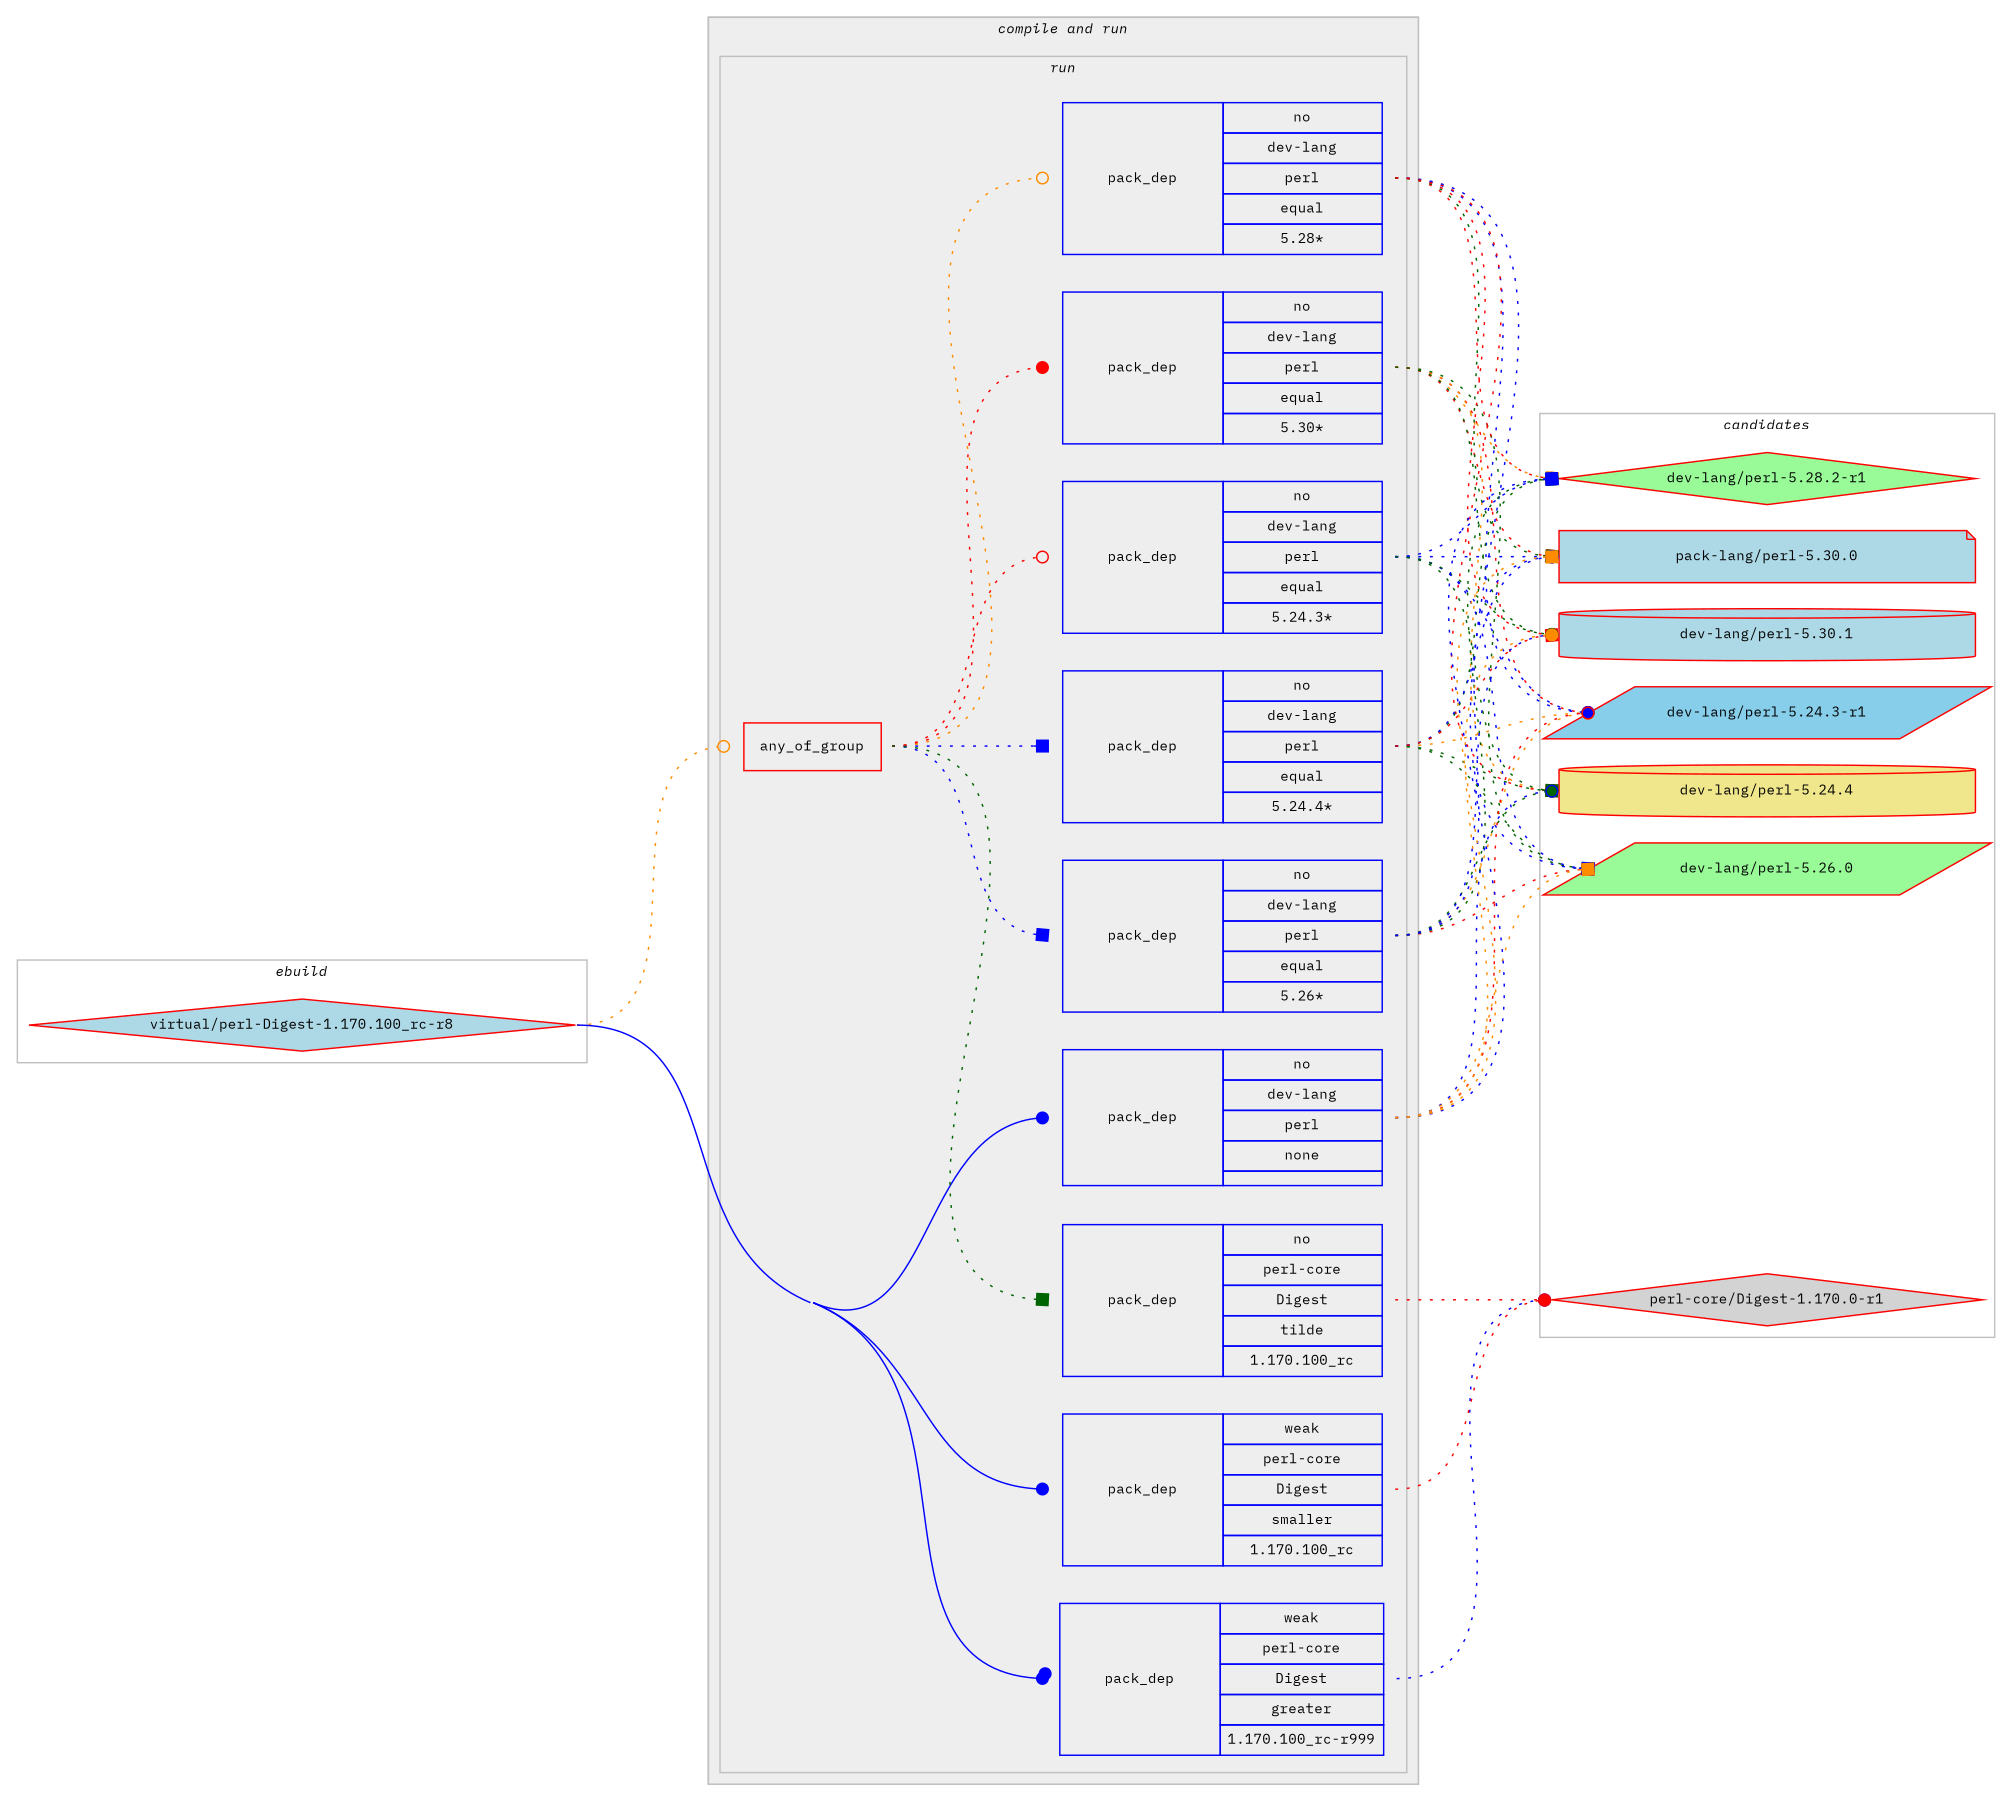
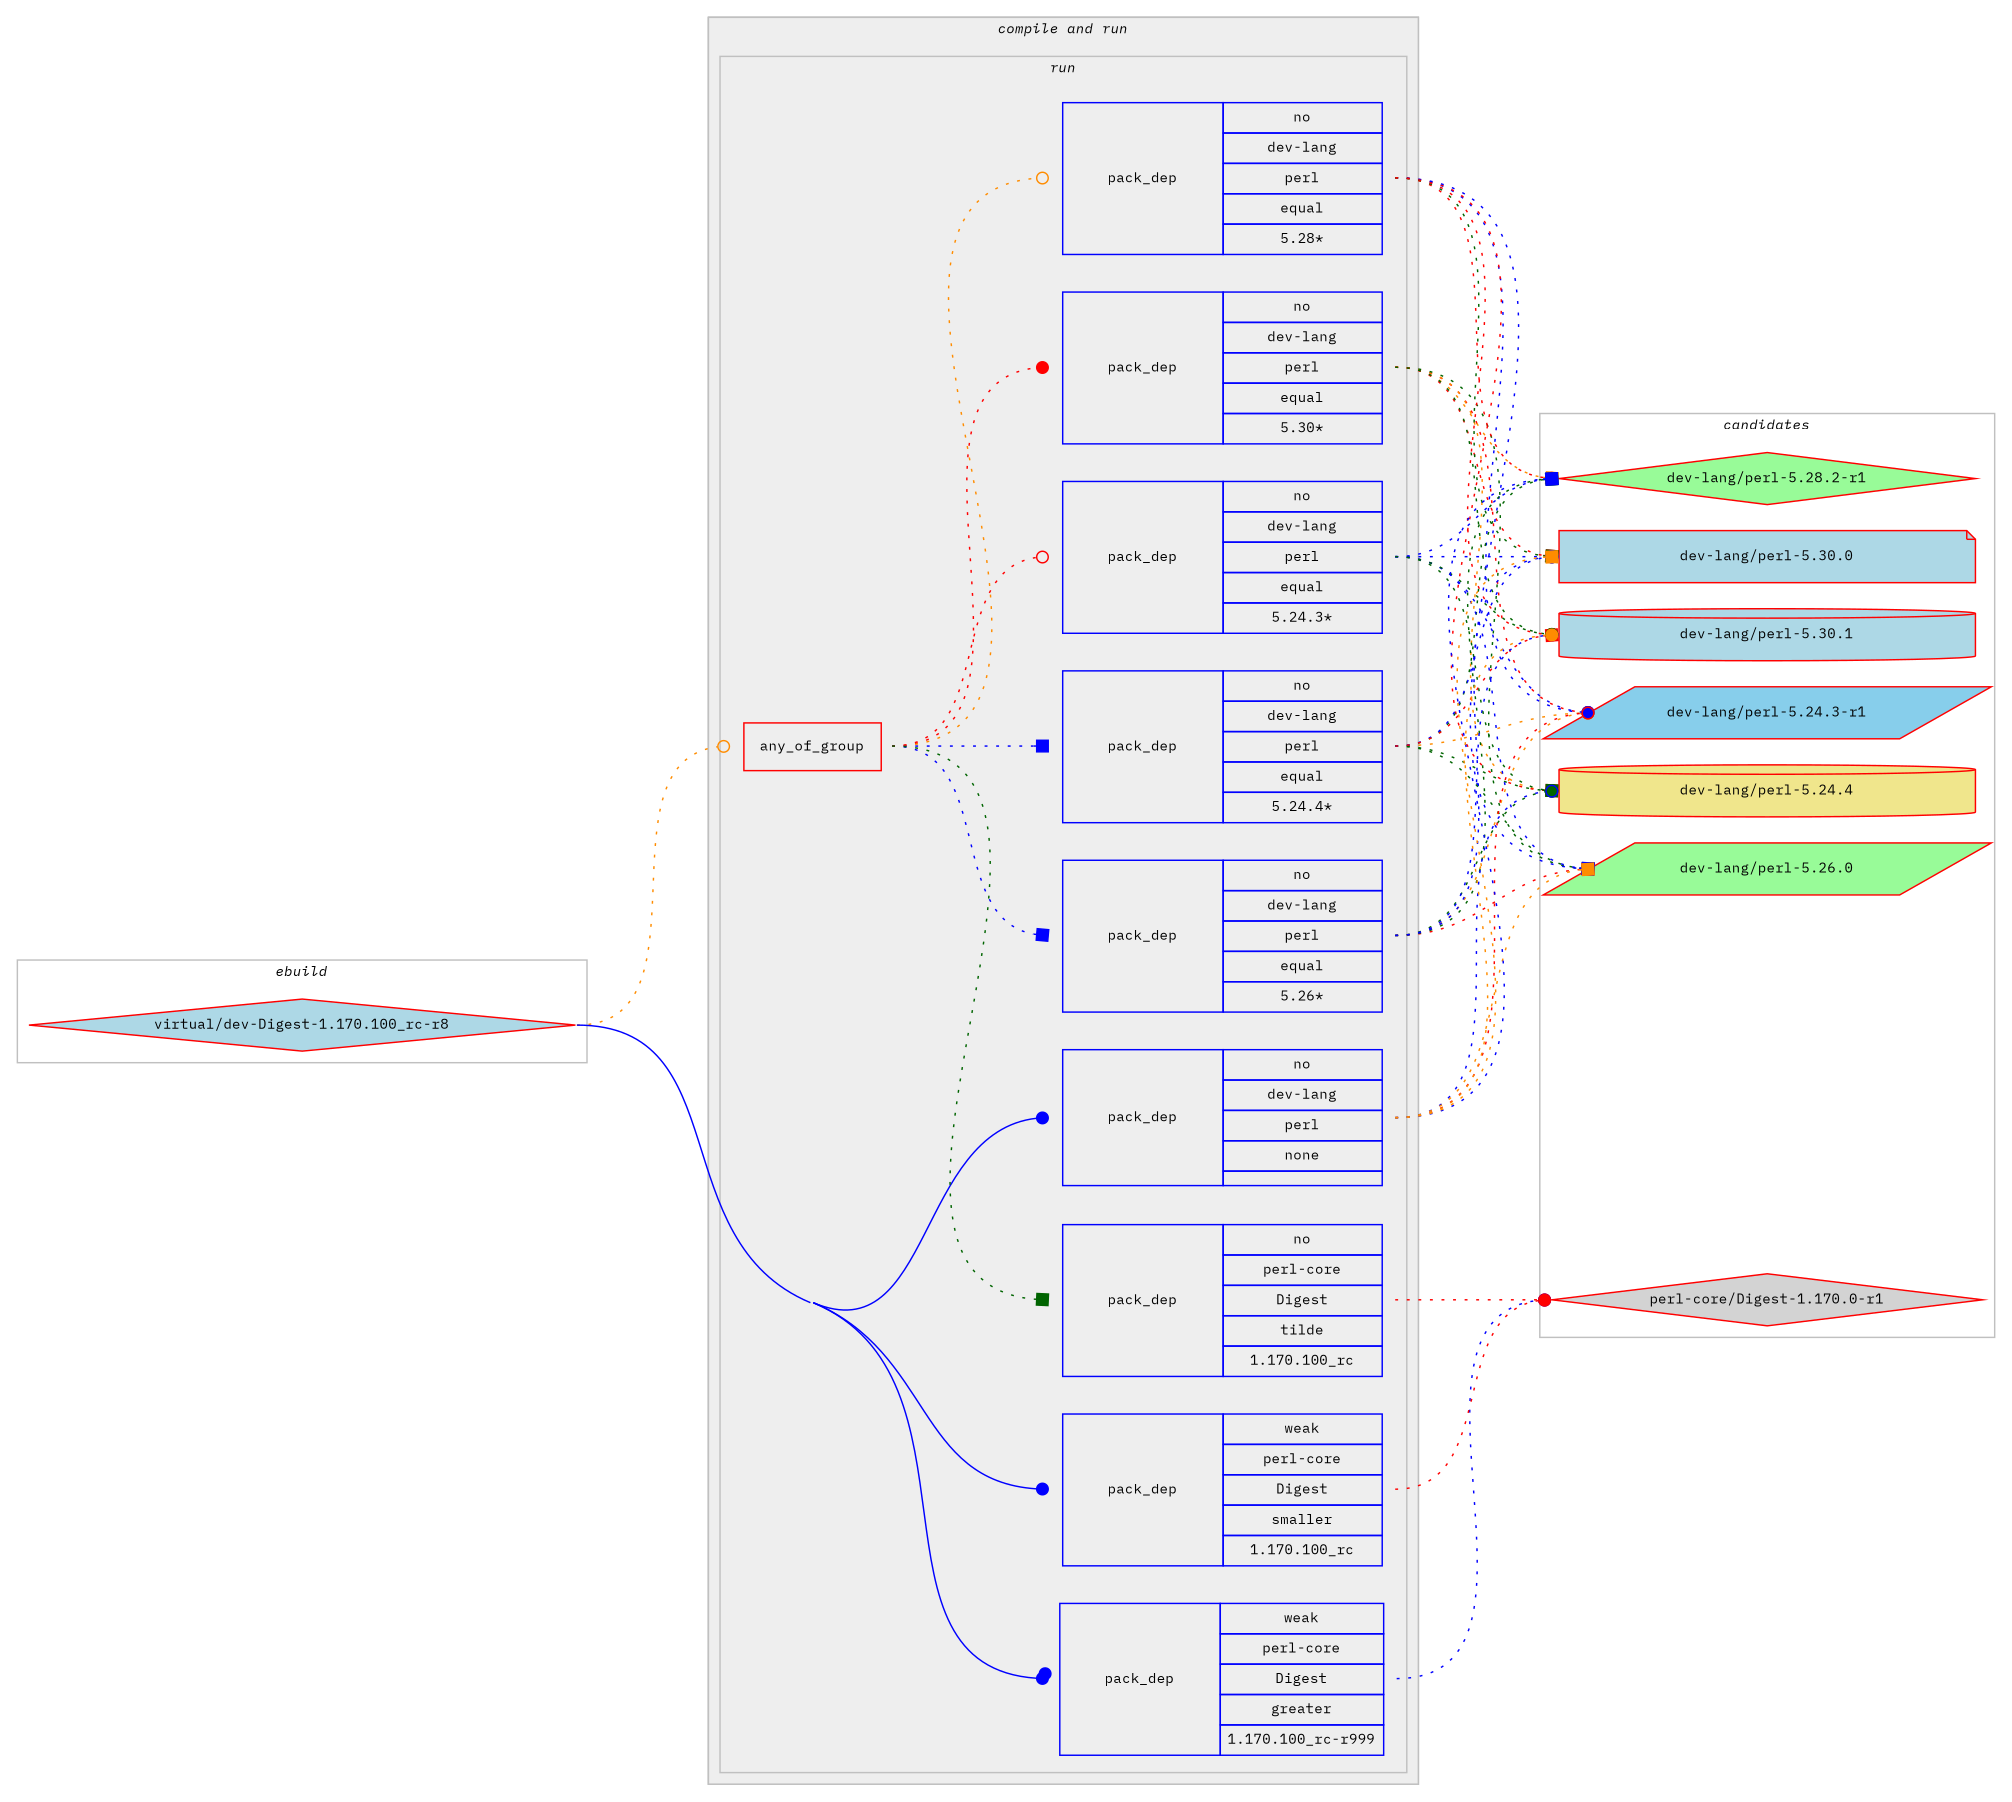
node "pack-lang/perl-5.30.0": label "pack-lang/perl-5.30.0" -> "dev-lang/perl-5.30.0"
node "virtual/perl-Digest-1.170.100_rc-r8": label "virtual/perl-Digest-1.170.100_rc-r8" -> "virtual/dev-Digest-1.170.100_rc-r8"
